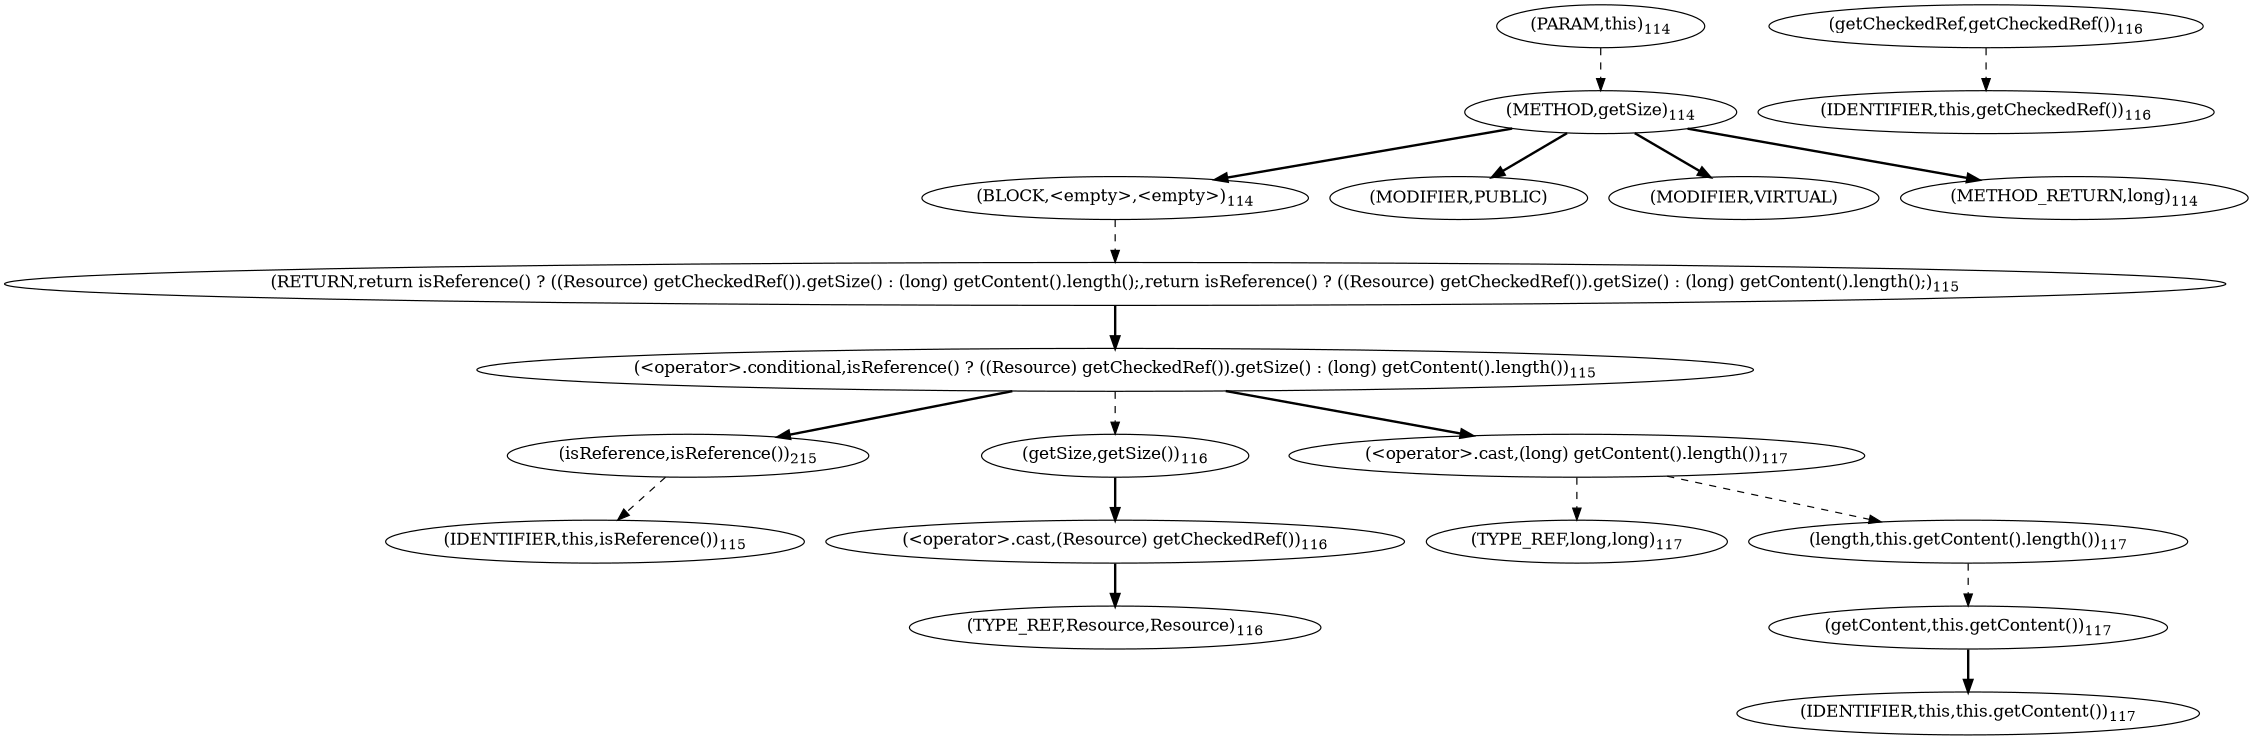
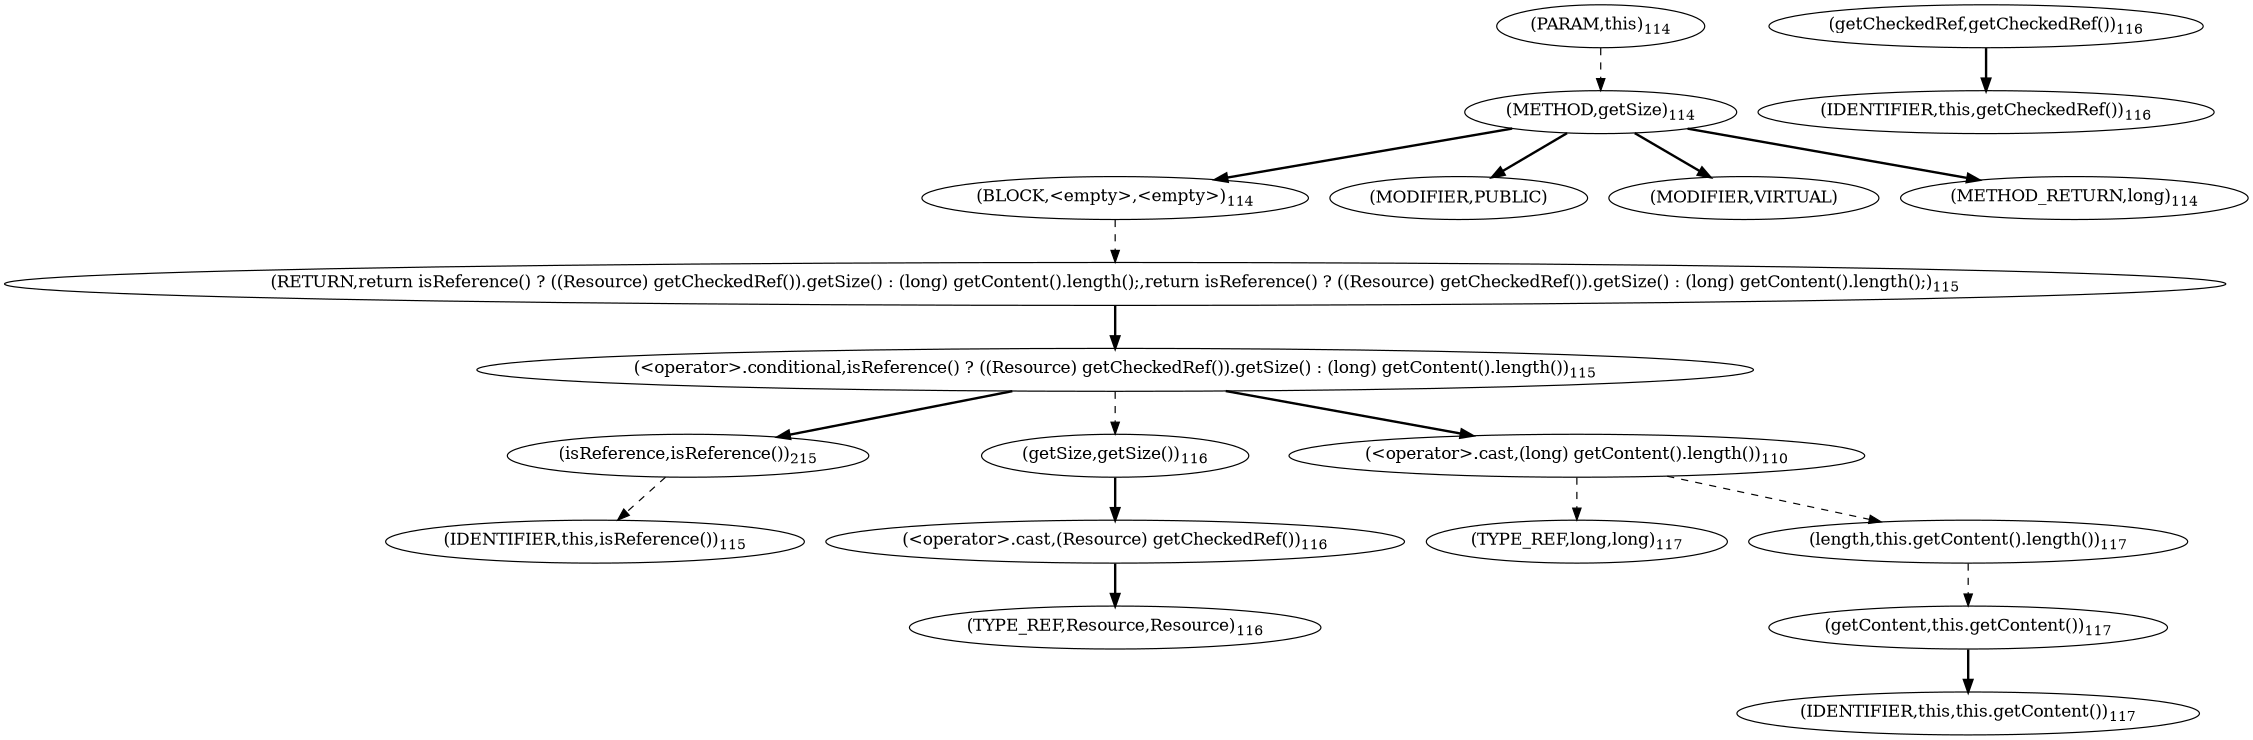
edge "(getCheckedRef,getCheckedRef())" -> "(IDENTIFIER,this,getCheckedRef())": style dashed -> bold
node "(<operator>.cast,(long) getContent().length())": text "117" -> "110"
